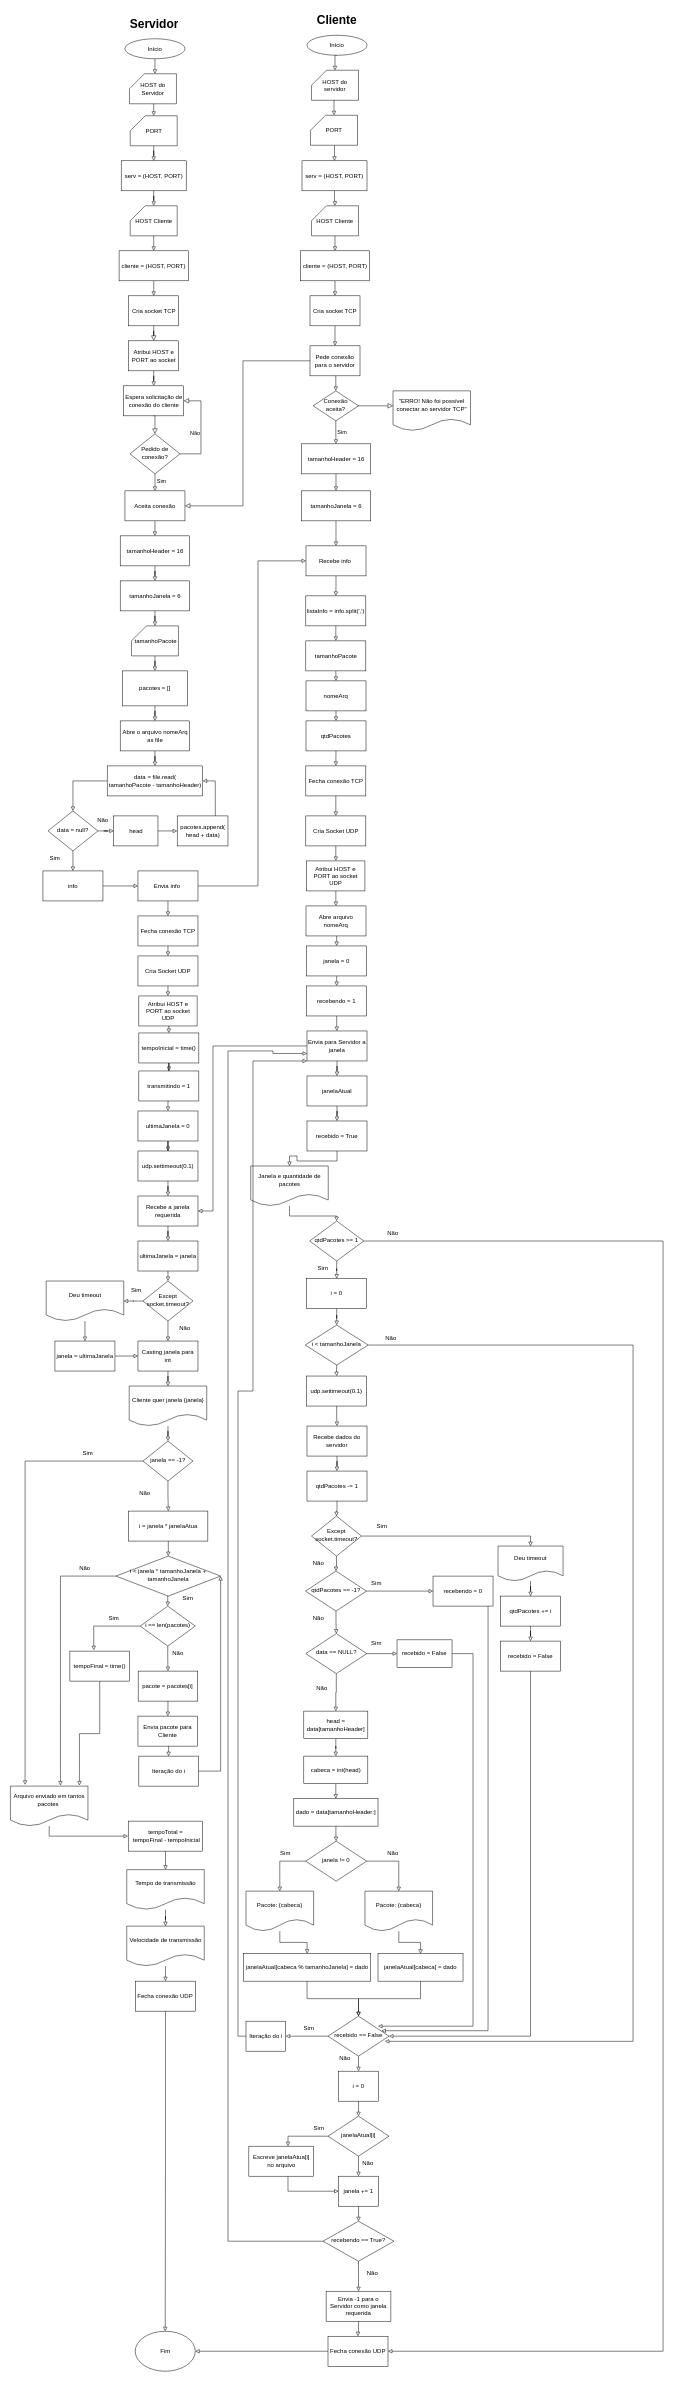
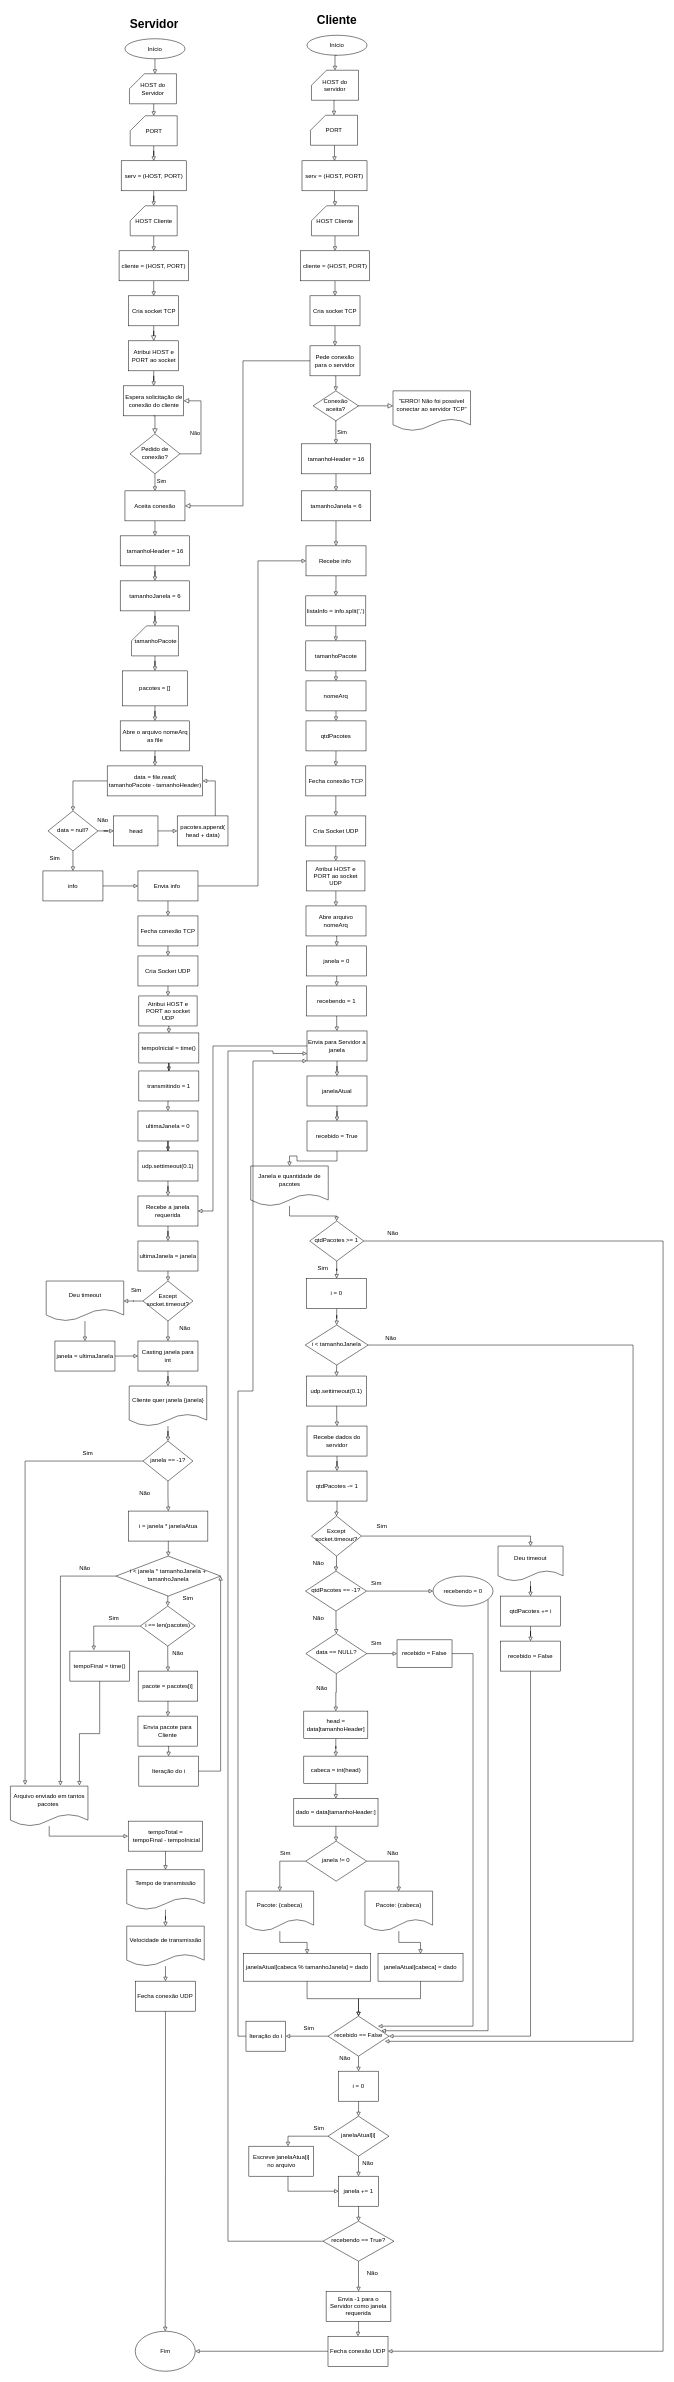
node "recebendo = 0": shape rectangle -> ellipse
